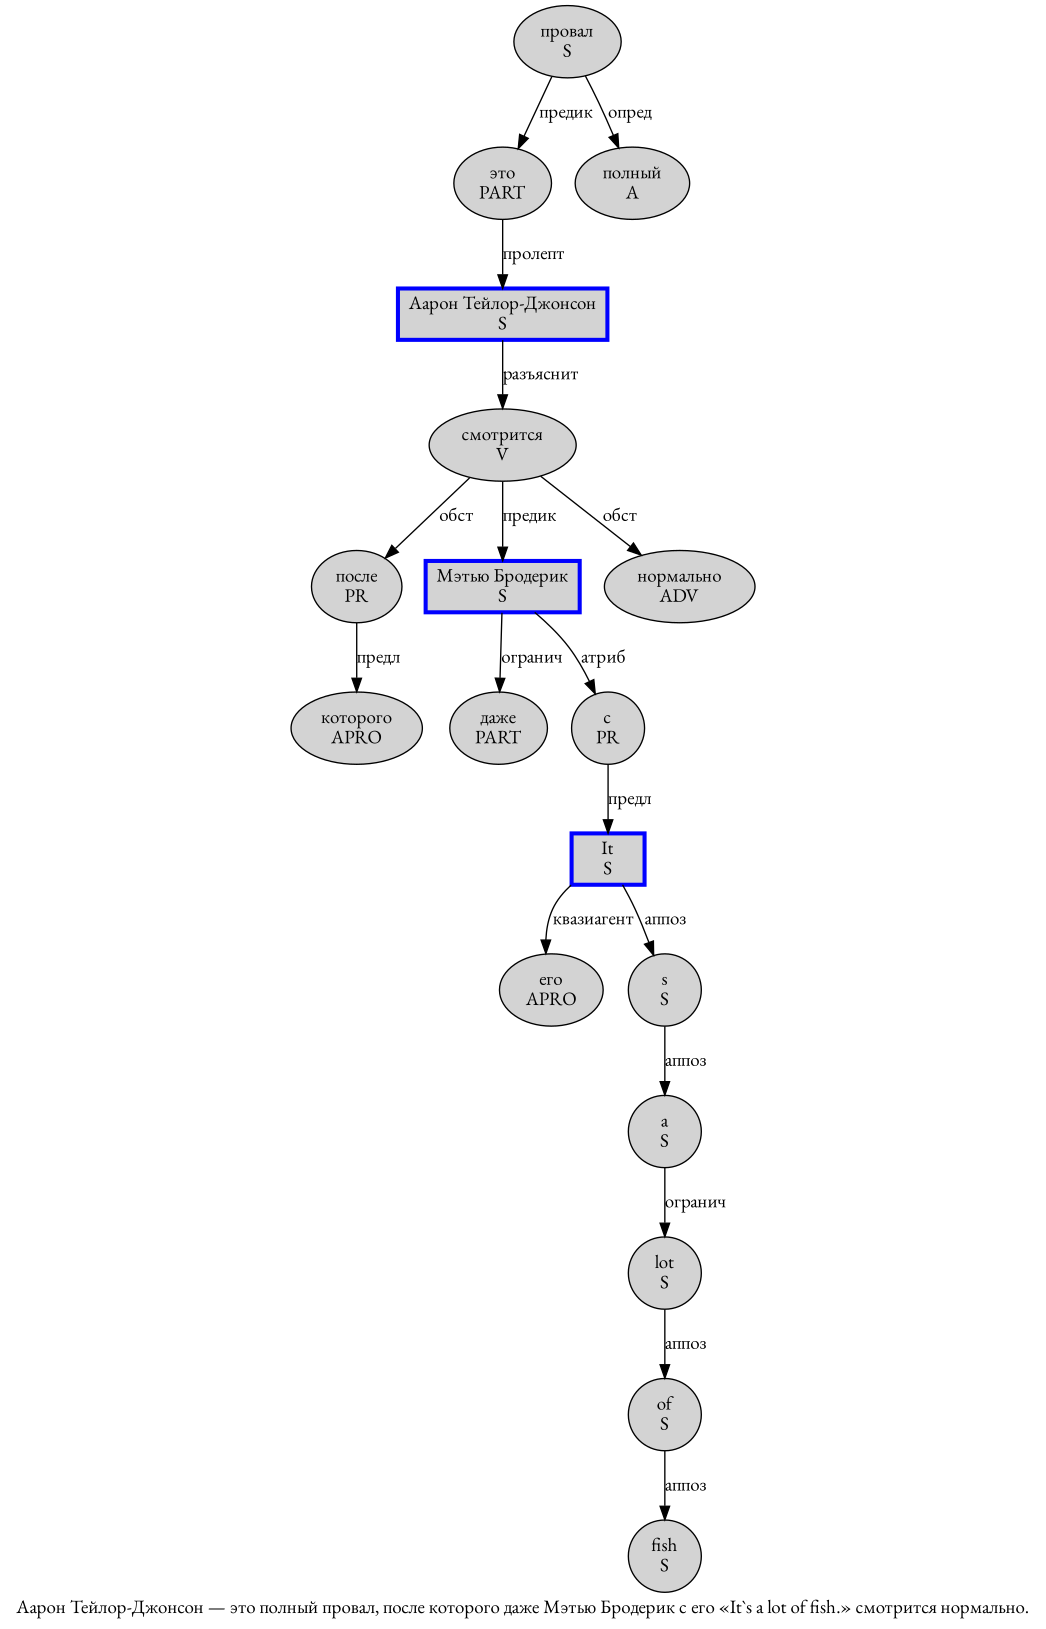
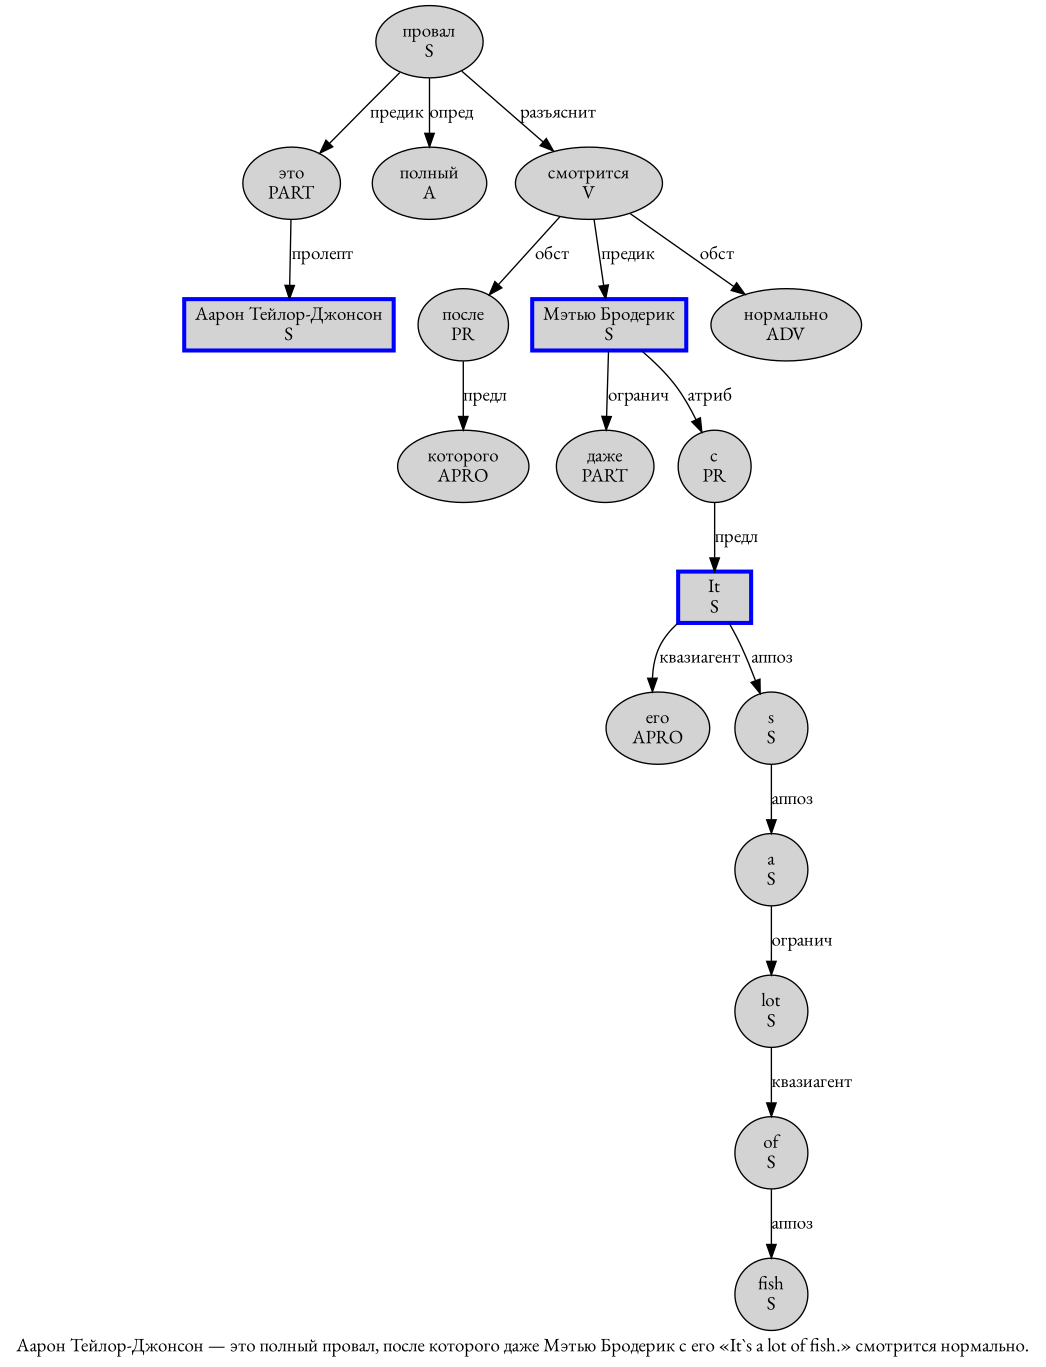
edge "Аарон Тейлор-Джонсон S" -> "смотрится V": now "провал S" -> "смотрится V"
edge "lot S" -> "of S": label "аппоз" -> "квазиагент"
